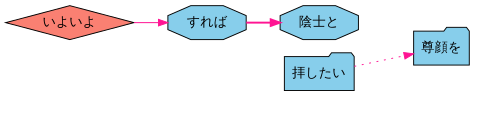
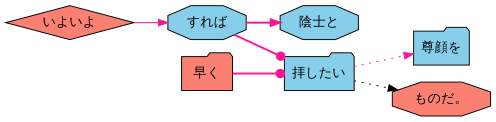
edge "すれば" -> "拝したい": added
node "早く": added
node "ものだ。": added
